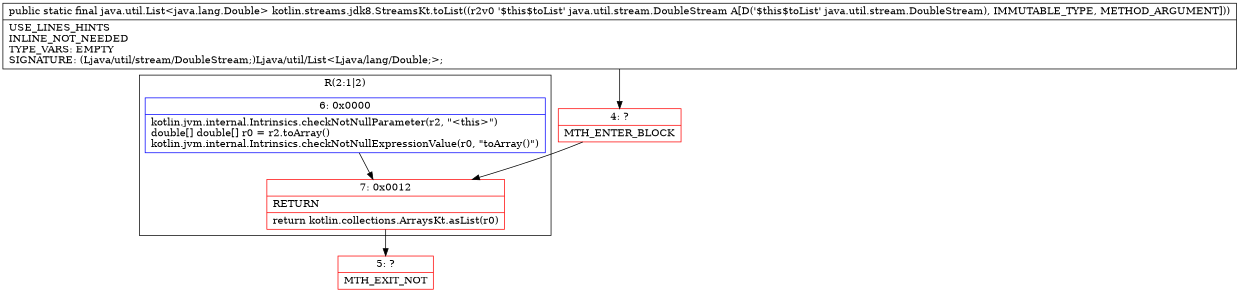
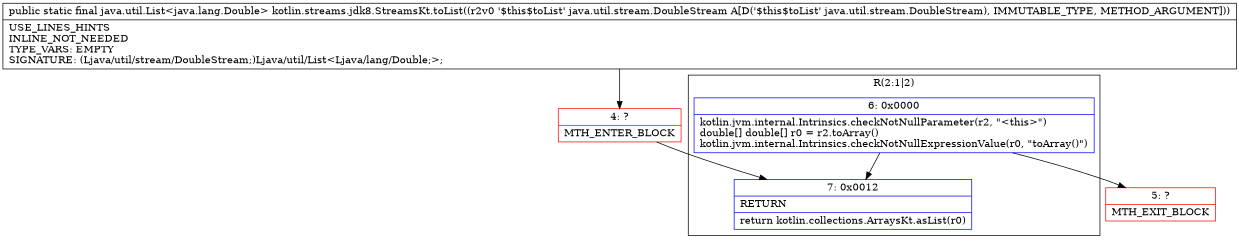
node "7: 0x0012": color red -> blue
edge "7: 0x0012" -> "5: ?": now "6: 0x0000" -> "5: ?"
node "5: ?": text "MTH_EXIT_NOT" -> "MTH_EXIT_BLOCK"
